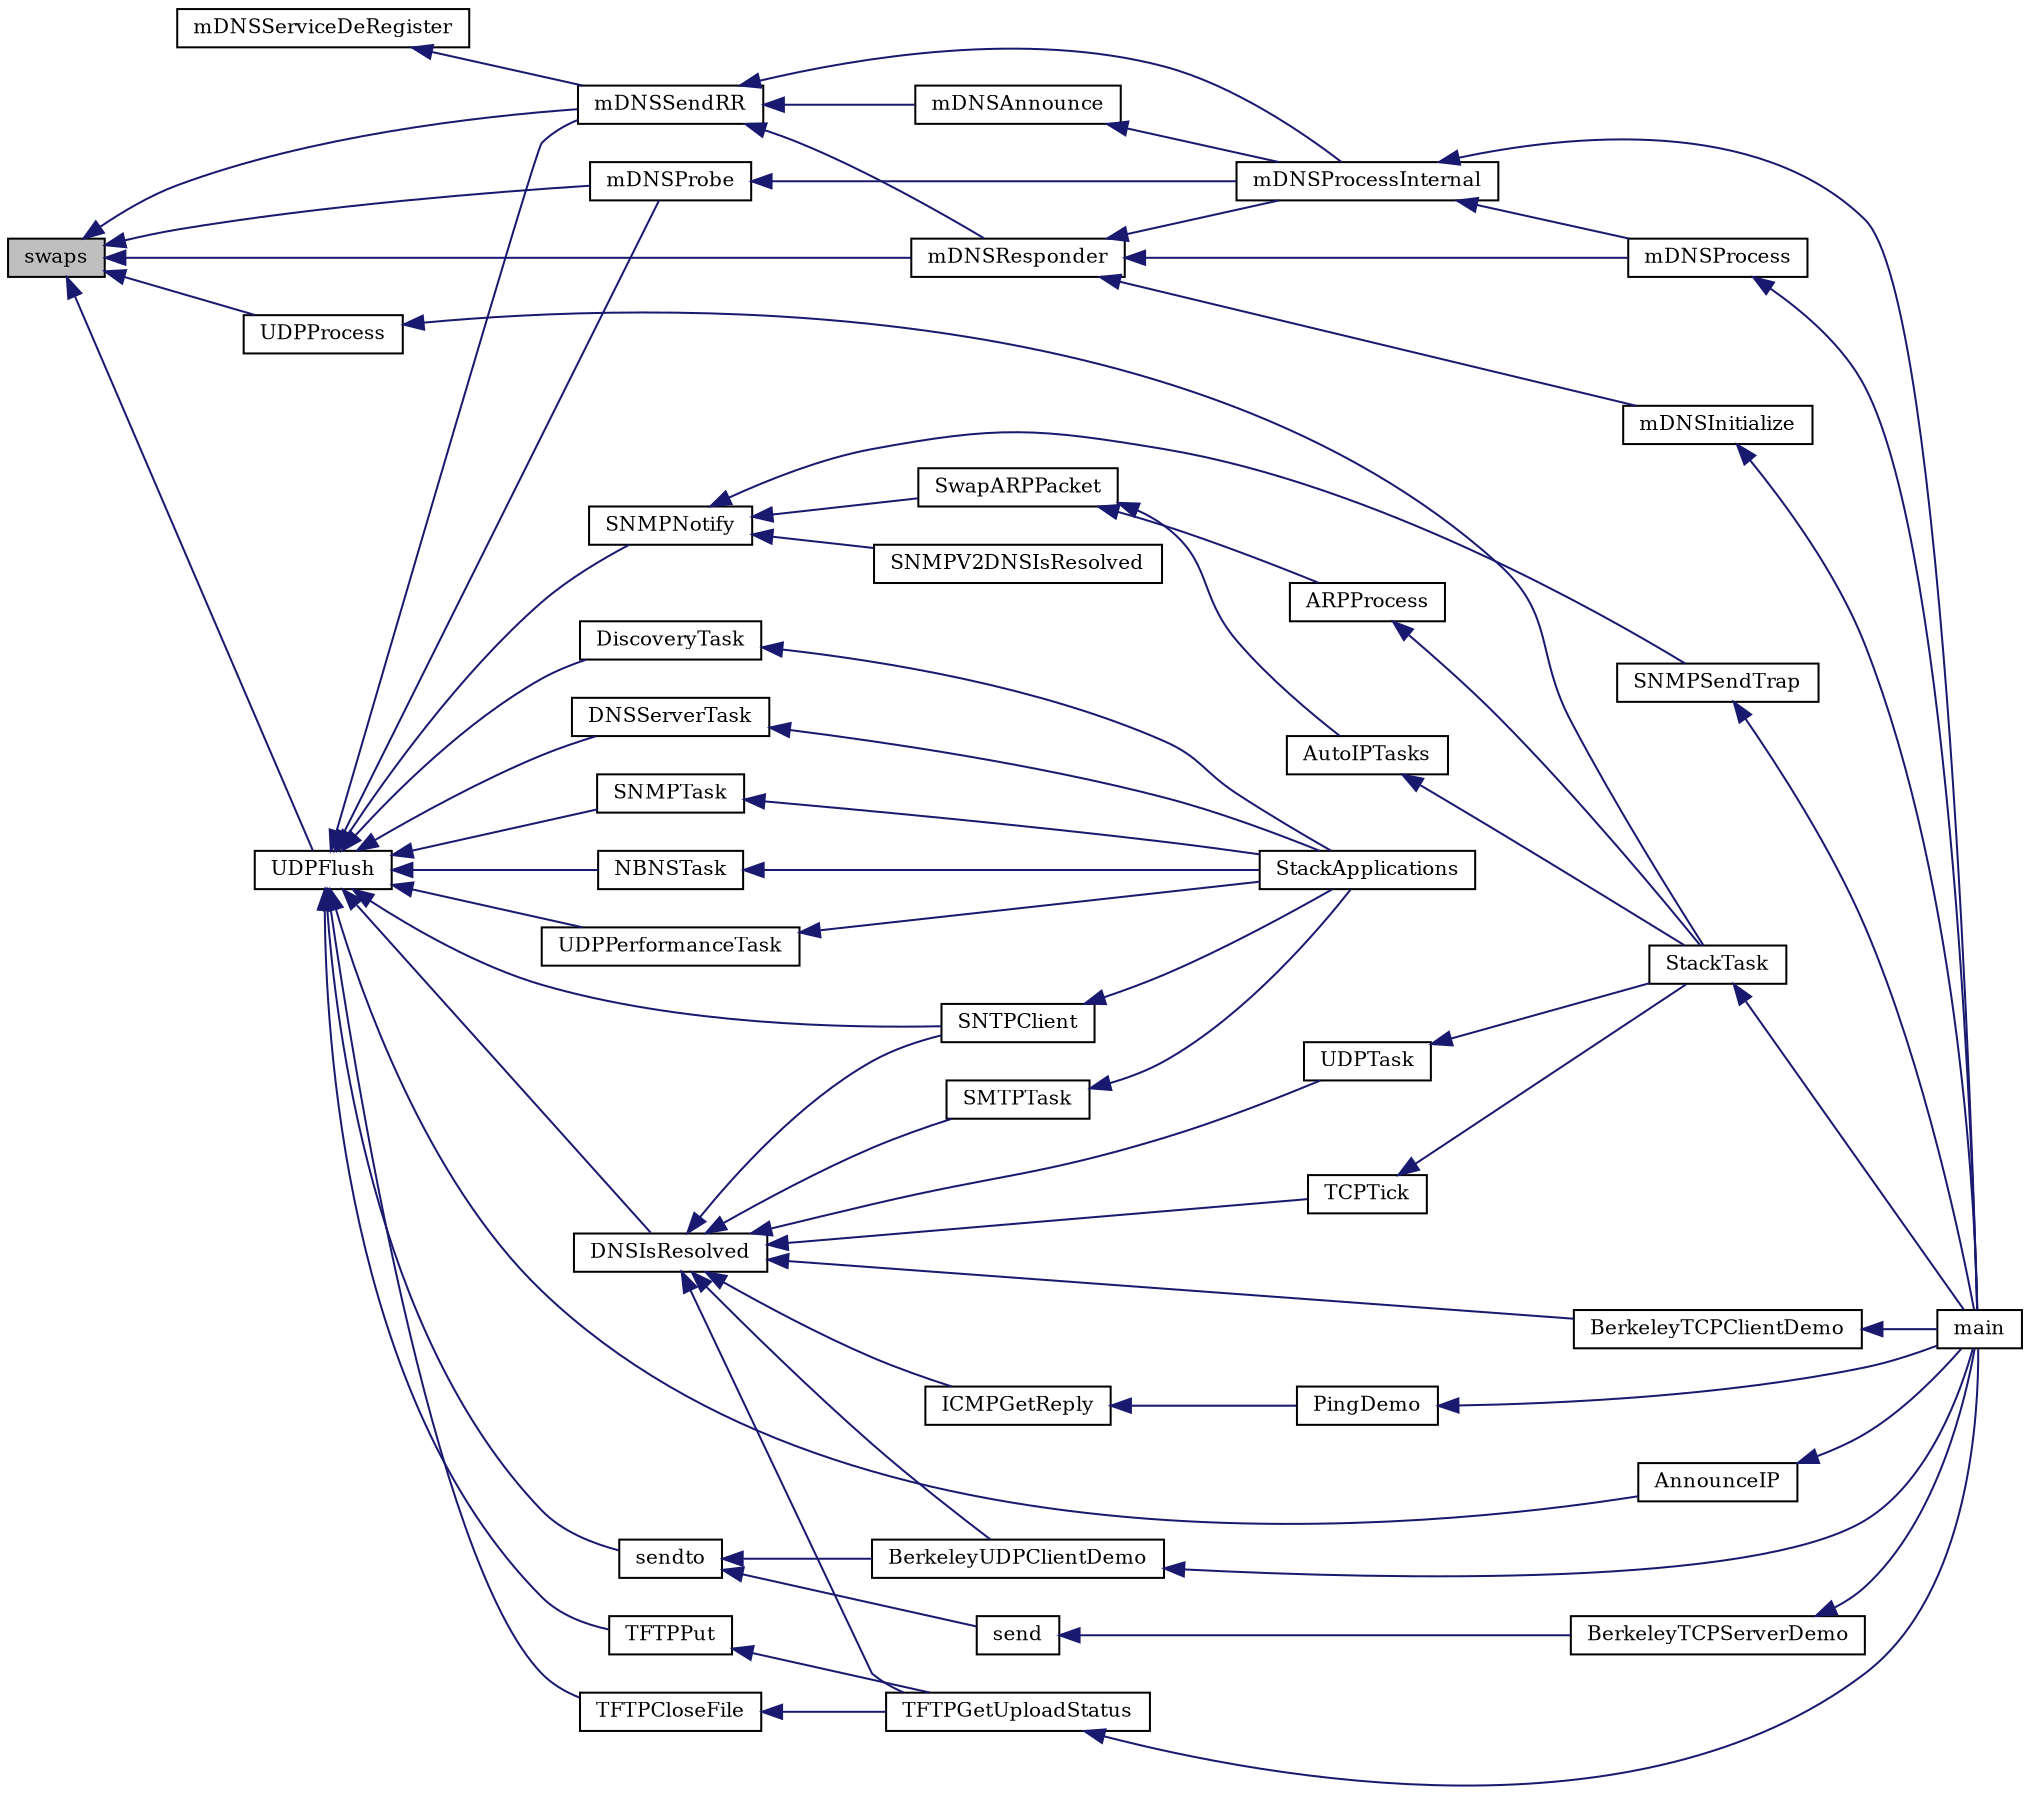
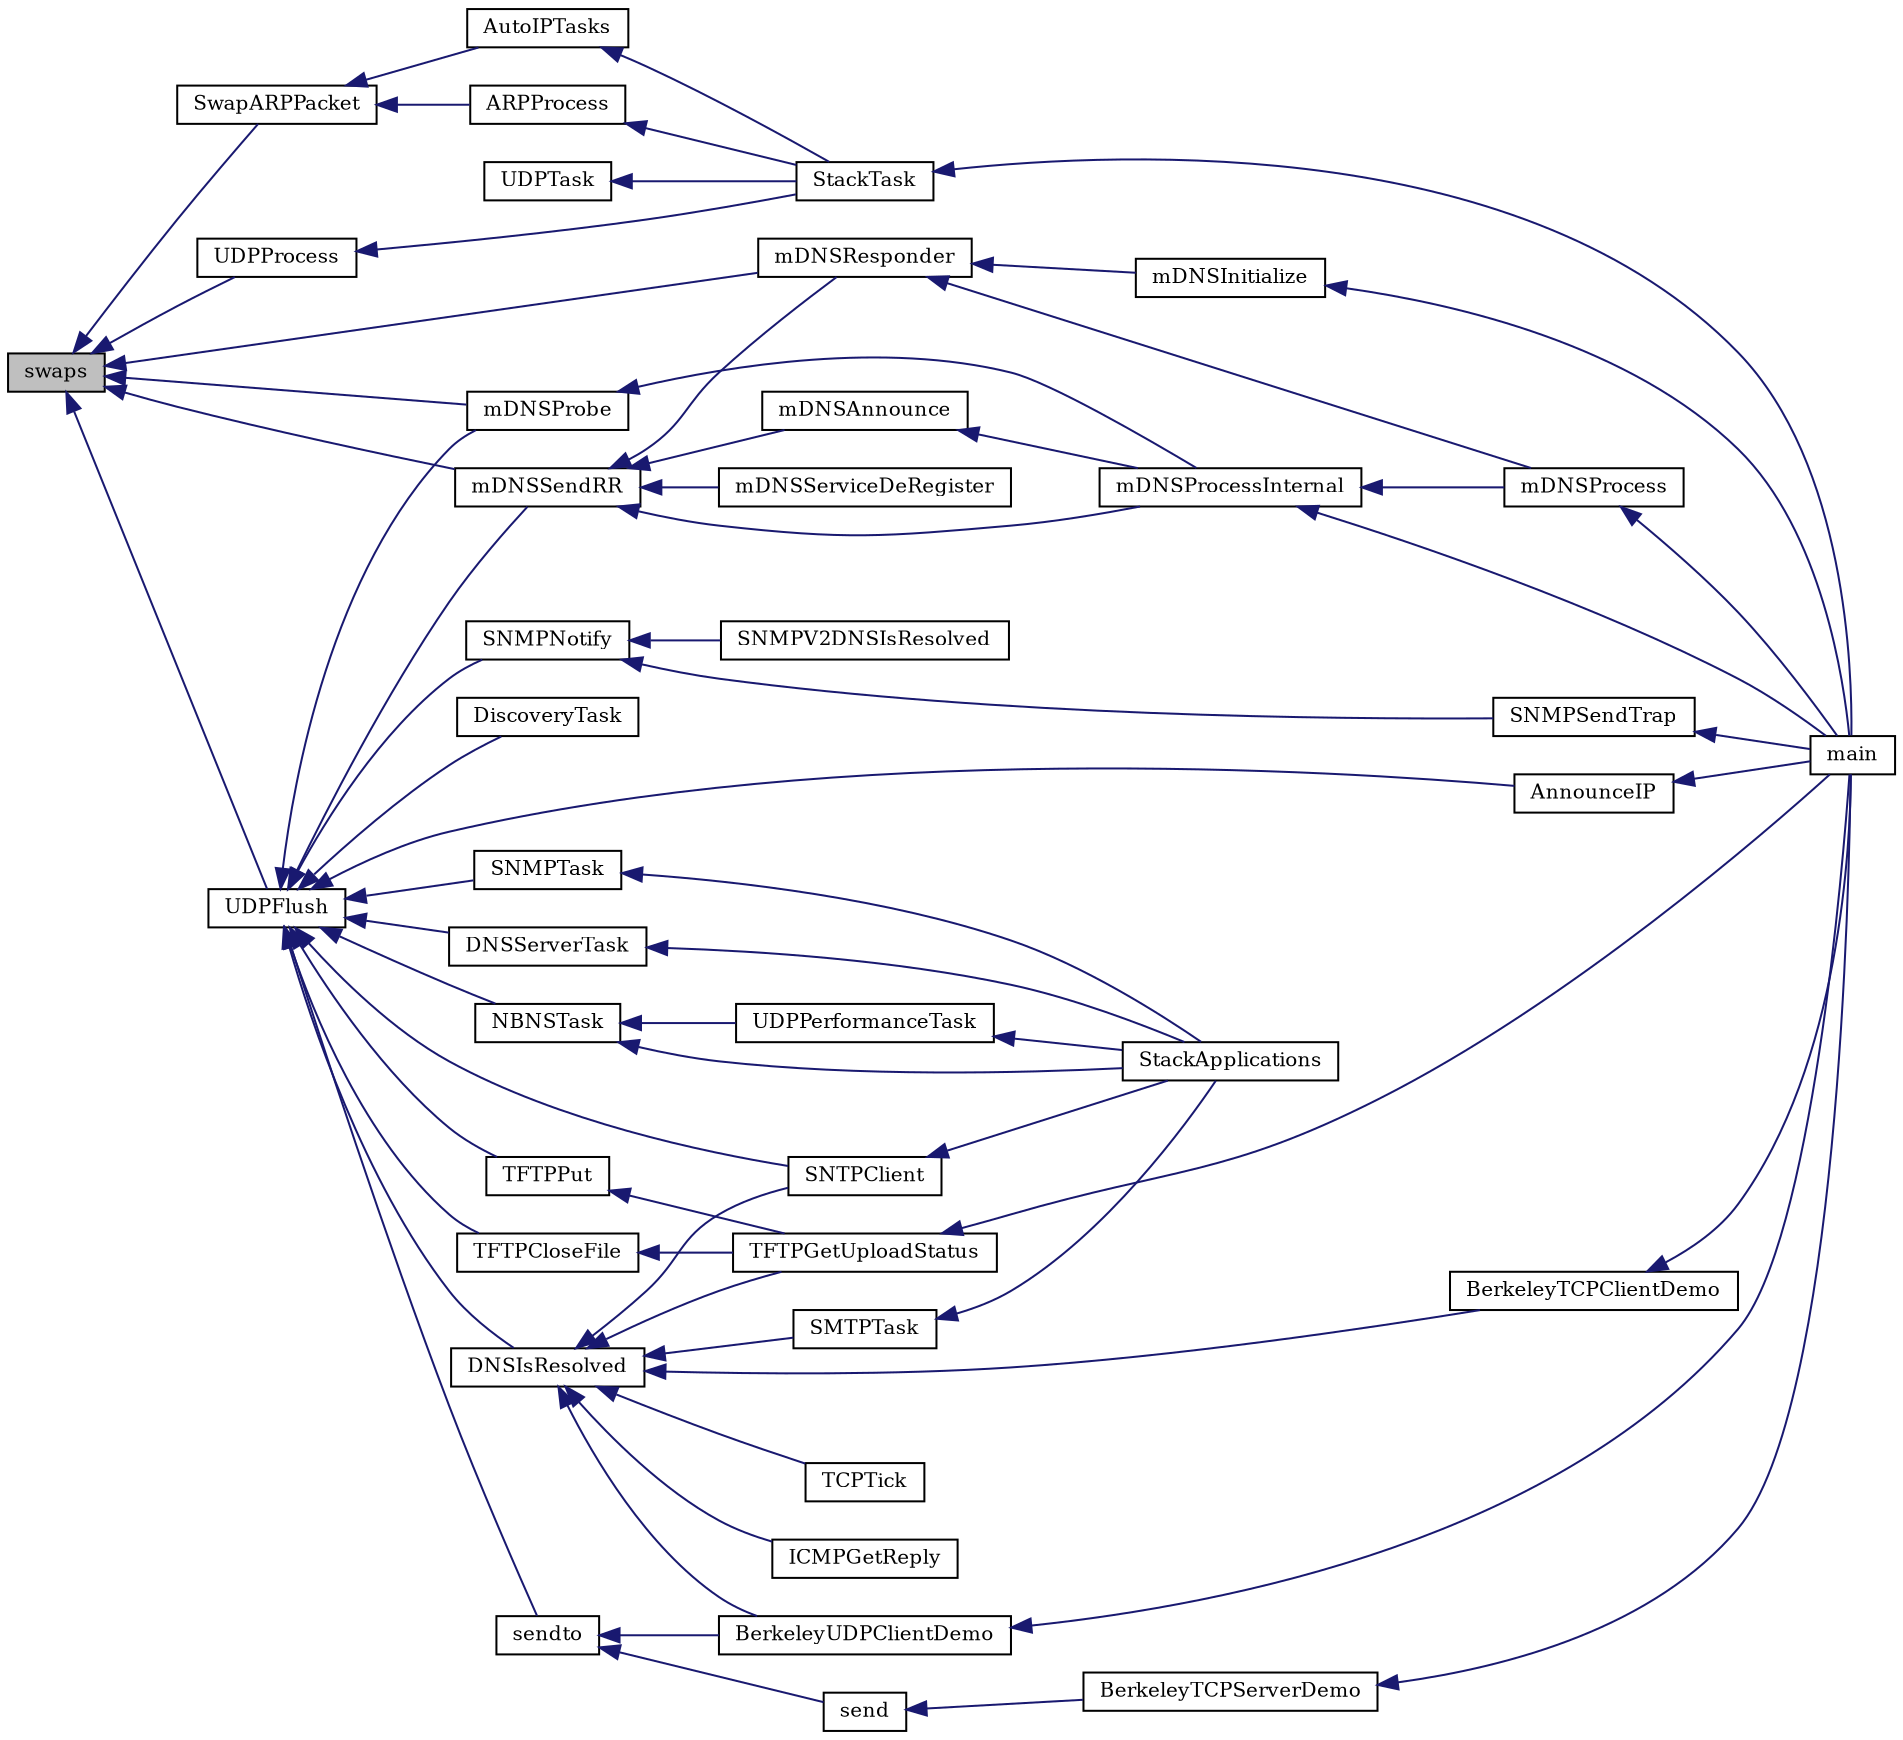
edge "mDNSSendRR" -> "mDNSServiceDeRegister": reversed
edge "mDNSProcessInternal" -> "mDNSResponder": removed
edge "SwapARPPacket" -> "SNMPNotify": now "SwapARPPacket" -> "swaps"
edge "StackApplications" -> "DiscoveryTask": removed
edge "UDPPerformanceTask" -> "UDPFlush": now "UDPPerformanceTask" -> "NBNSTask"
edge "StackTask" -> "TCPTick": removed
edge "UDPTask" -> "DNSIsResolved": removed
node "PingDemo": removed
